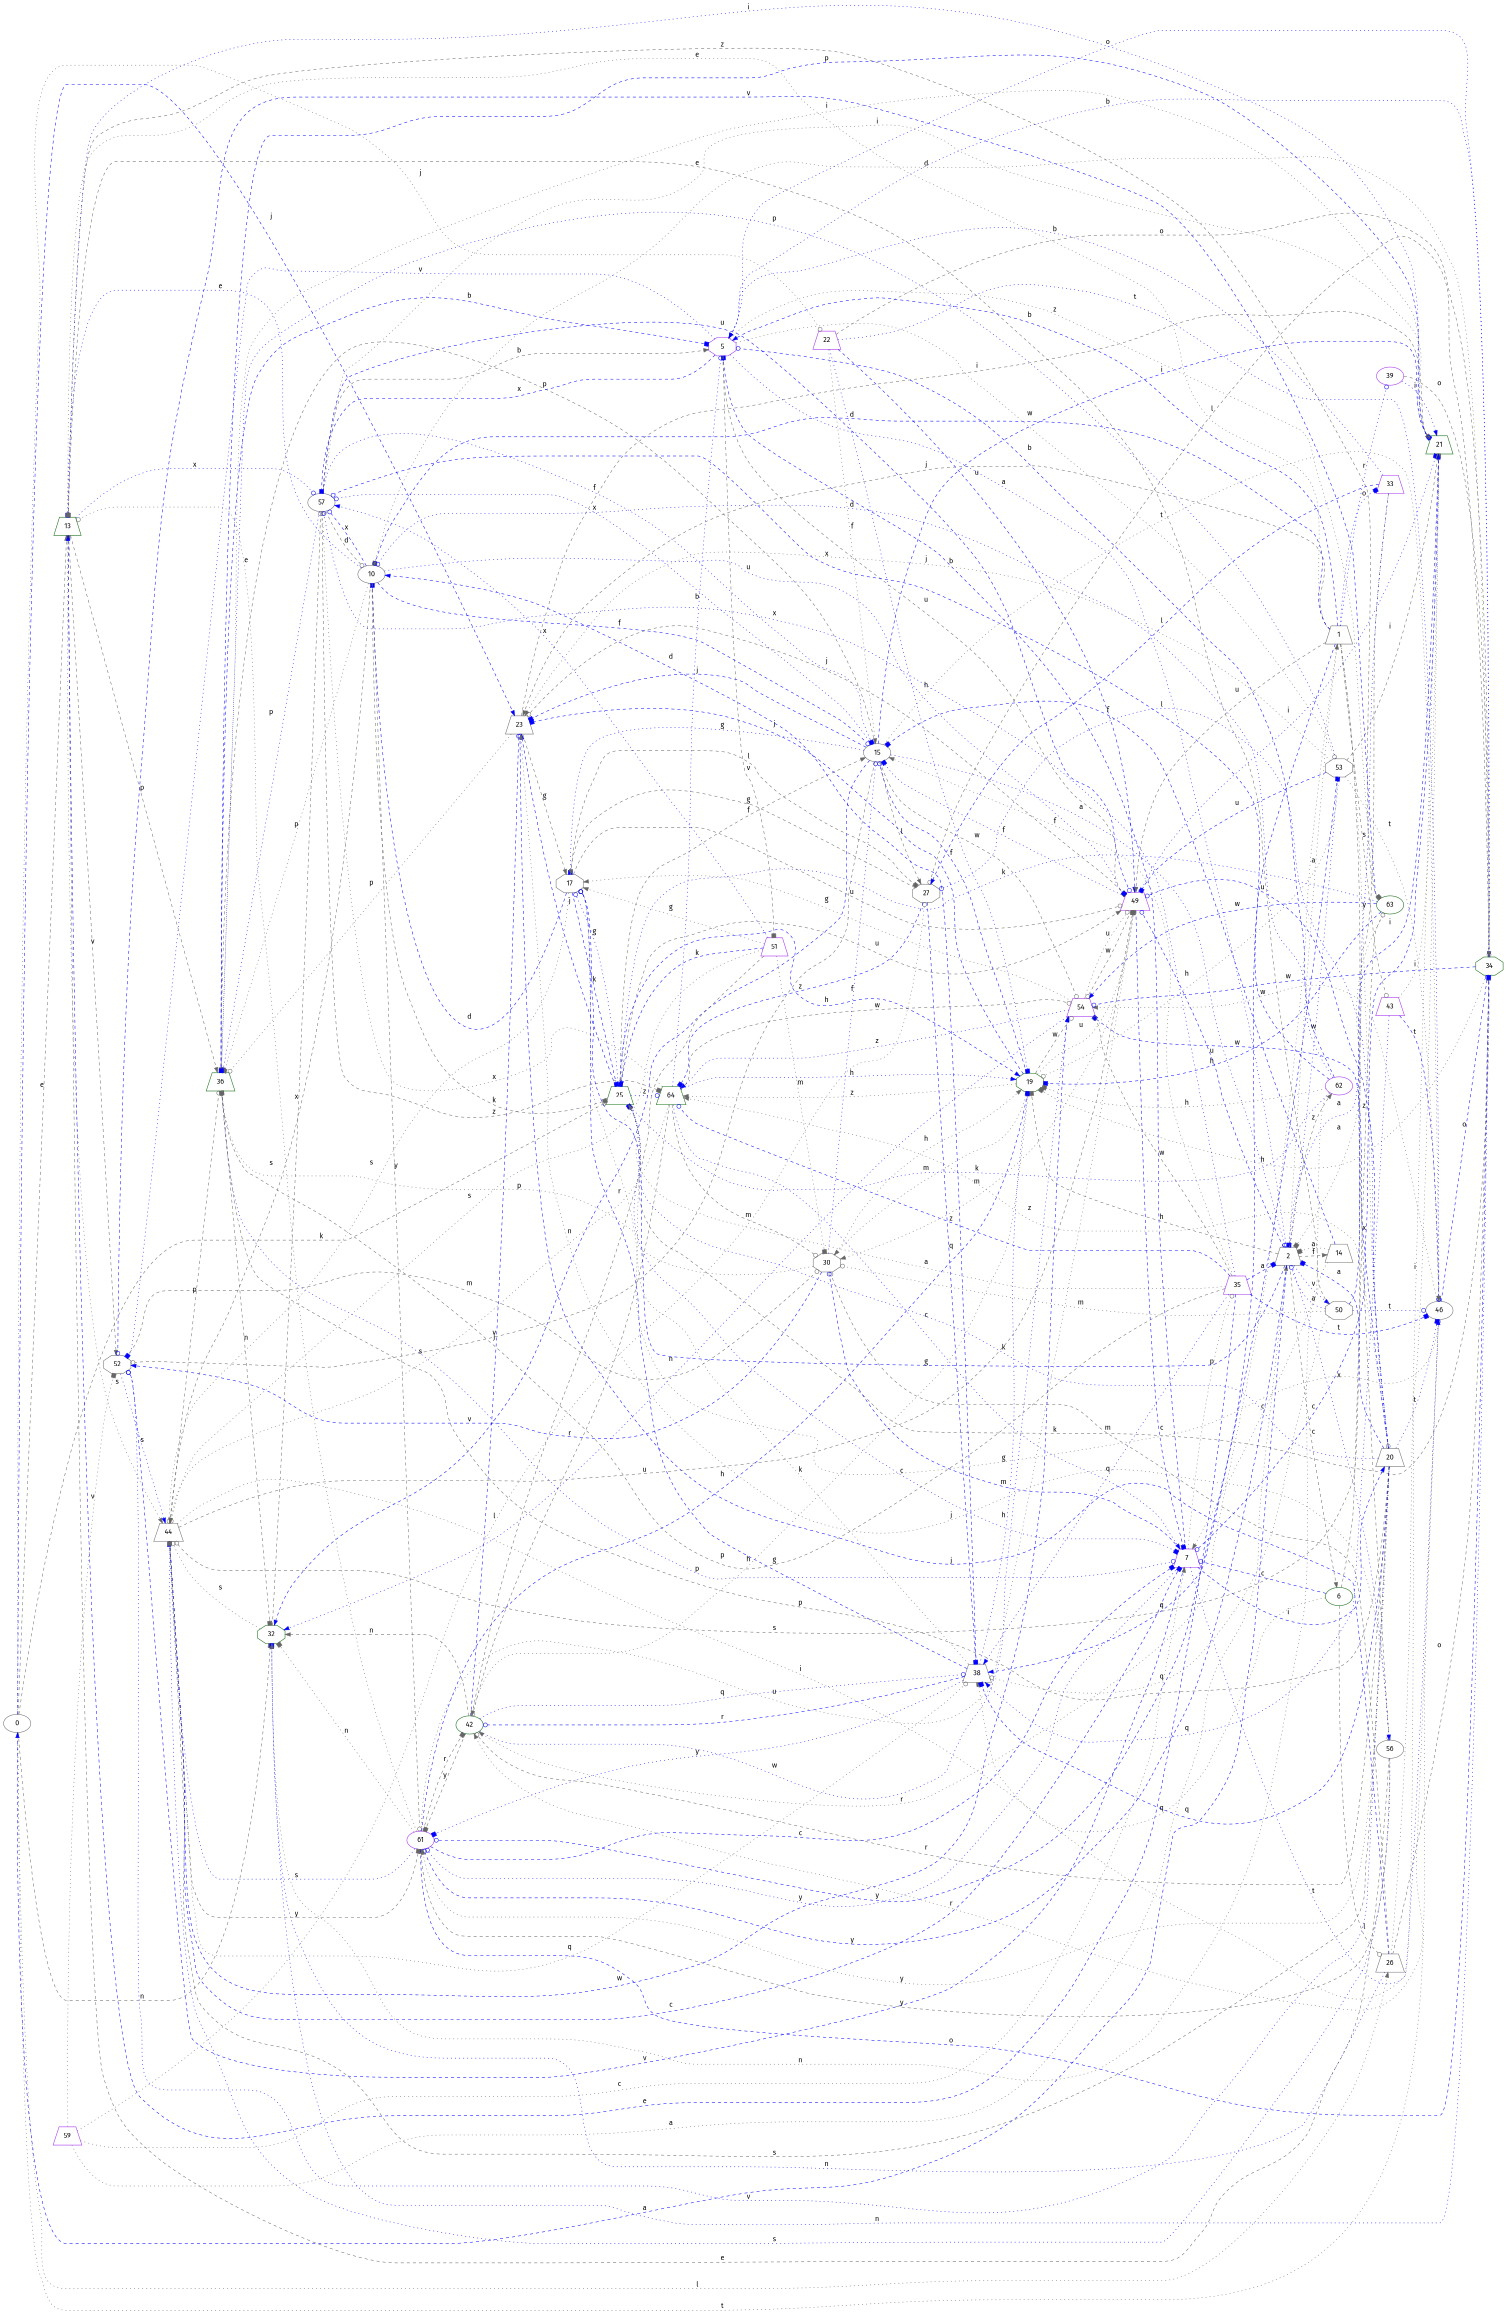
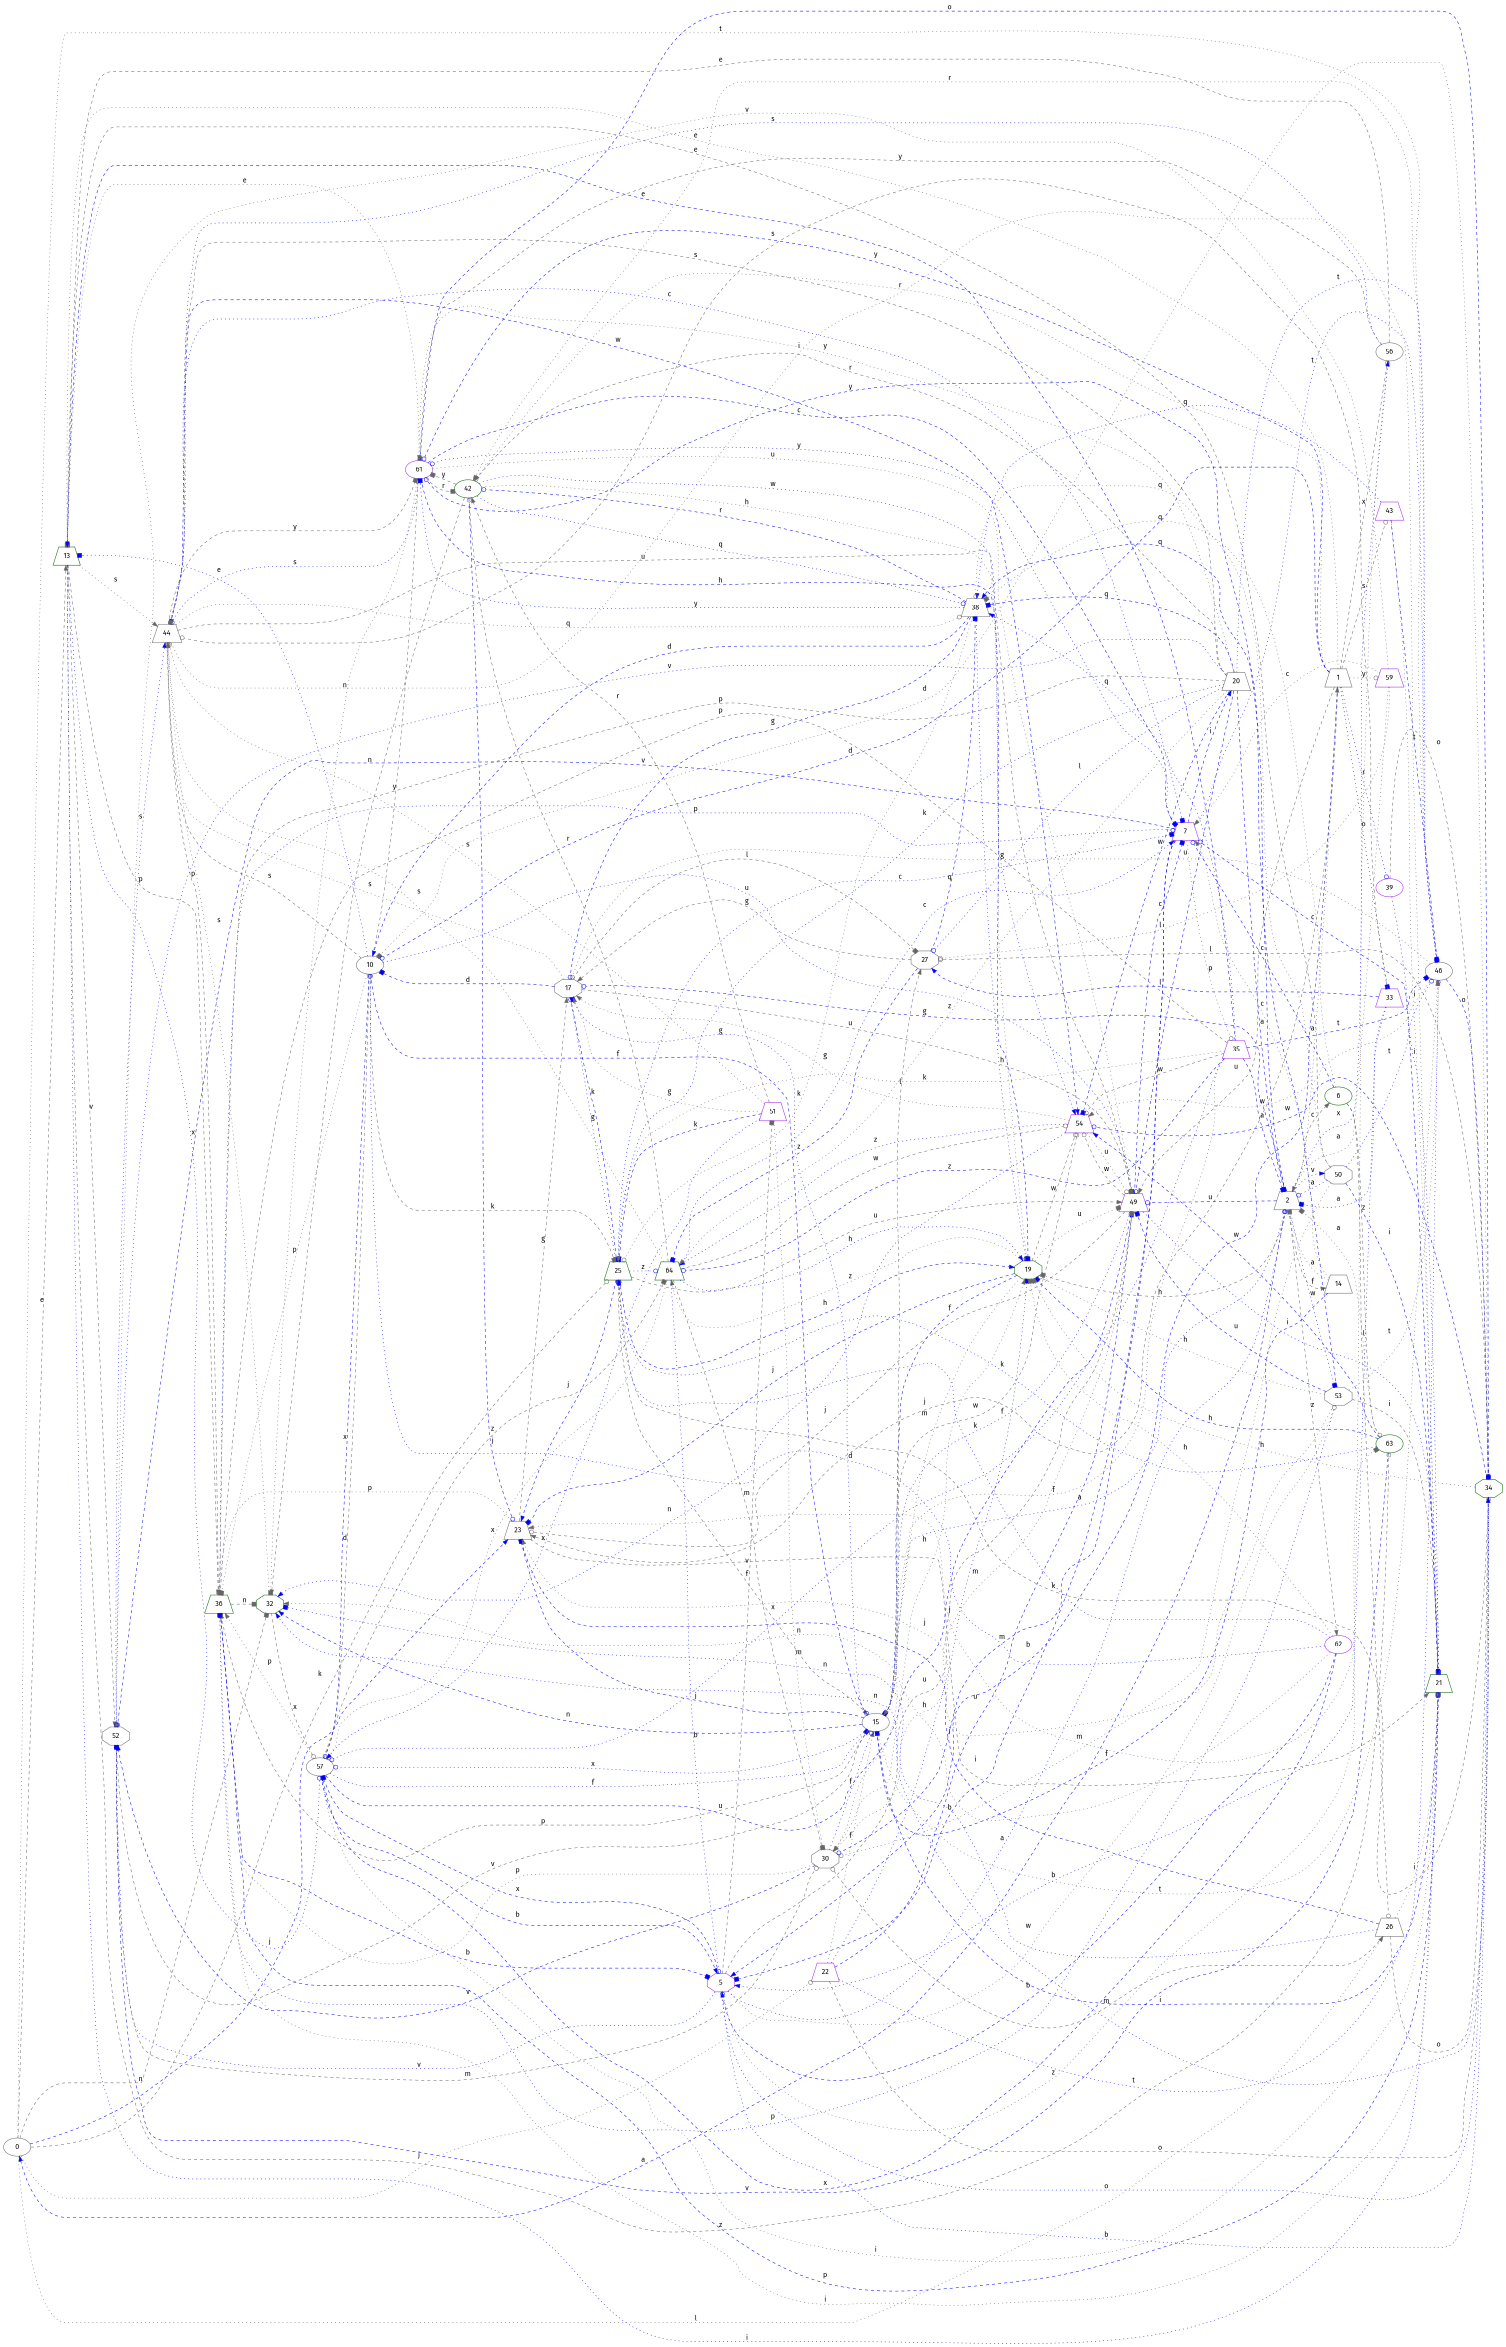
edge "57" -> "5": color gray40 -> blue
edge "57" -> "36": color blue -> gray40
edge "1" -> "20": now "1" -> "59"
edge "35" -> "25": label "a" -> "k"
edge "44" -> "7": style dashed -> dotted
